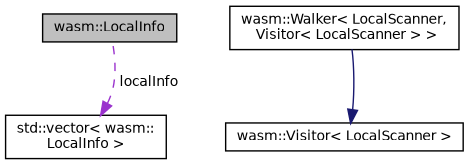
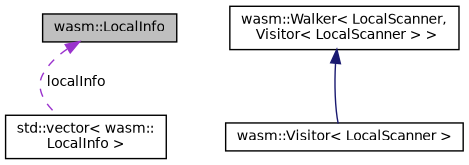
edge "wasm::LocalInfo" -> "std::vector< wasm:: LocalInfo >": reversed
edge "wasm::Walker< LocalScanner, Visitor< LocalScanner > >" -> "wasm::Visitor< LocalScanner >": reversed
